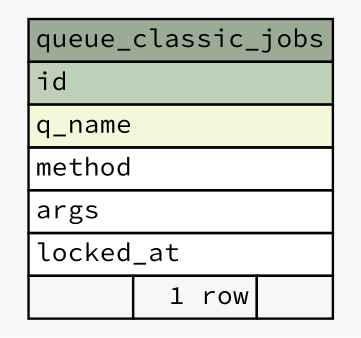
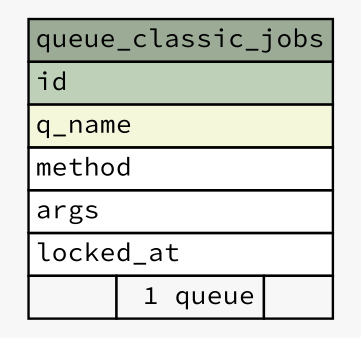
node "queue_classic_jobs": text "1 row" -> "1 queue"
